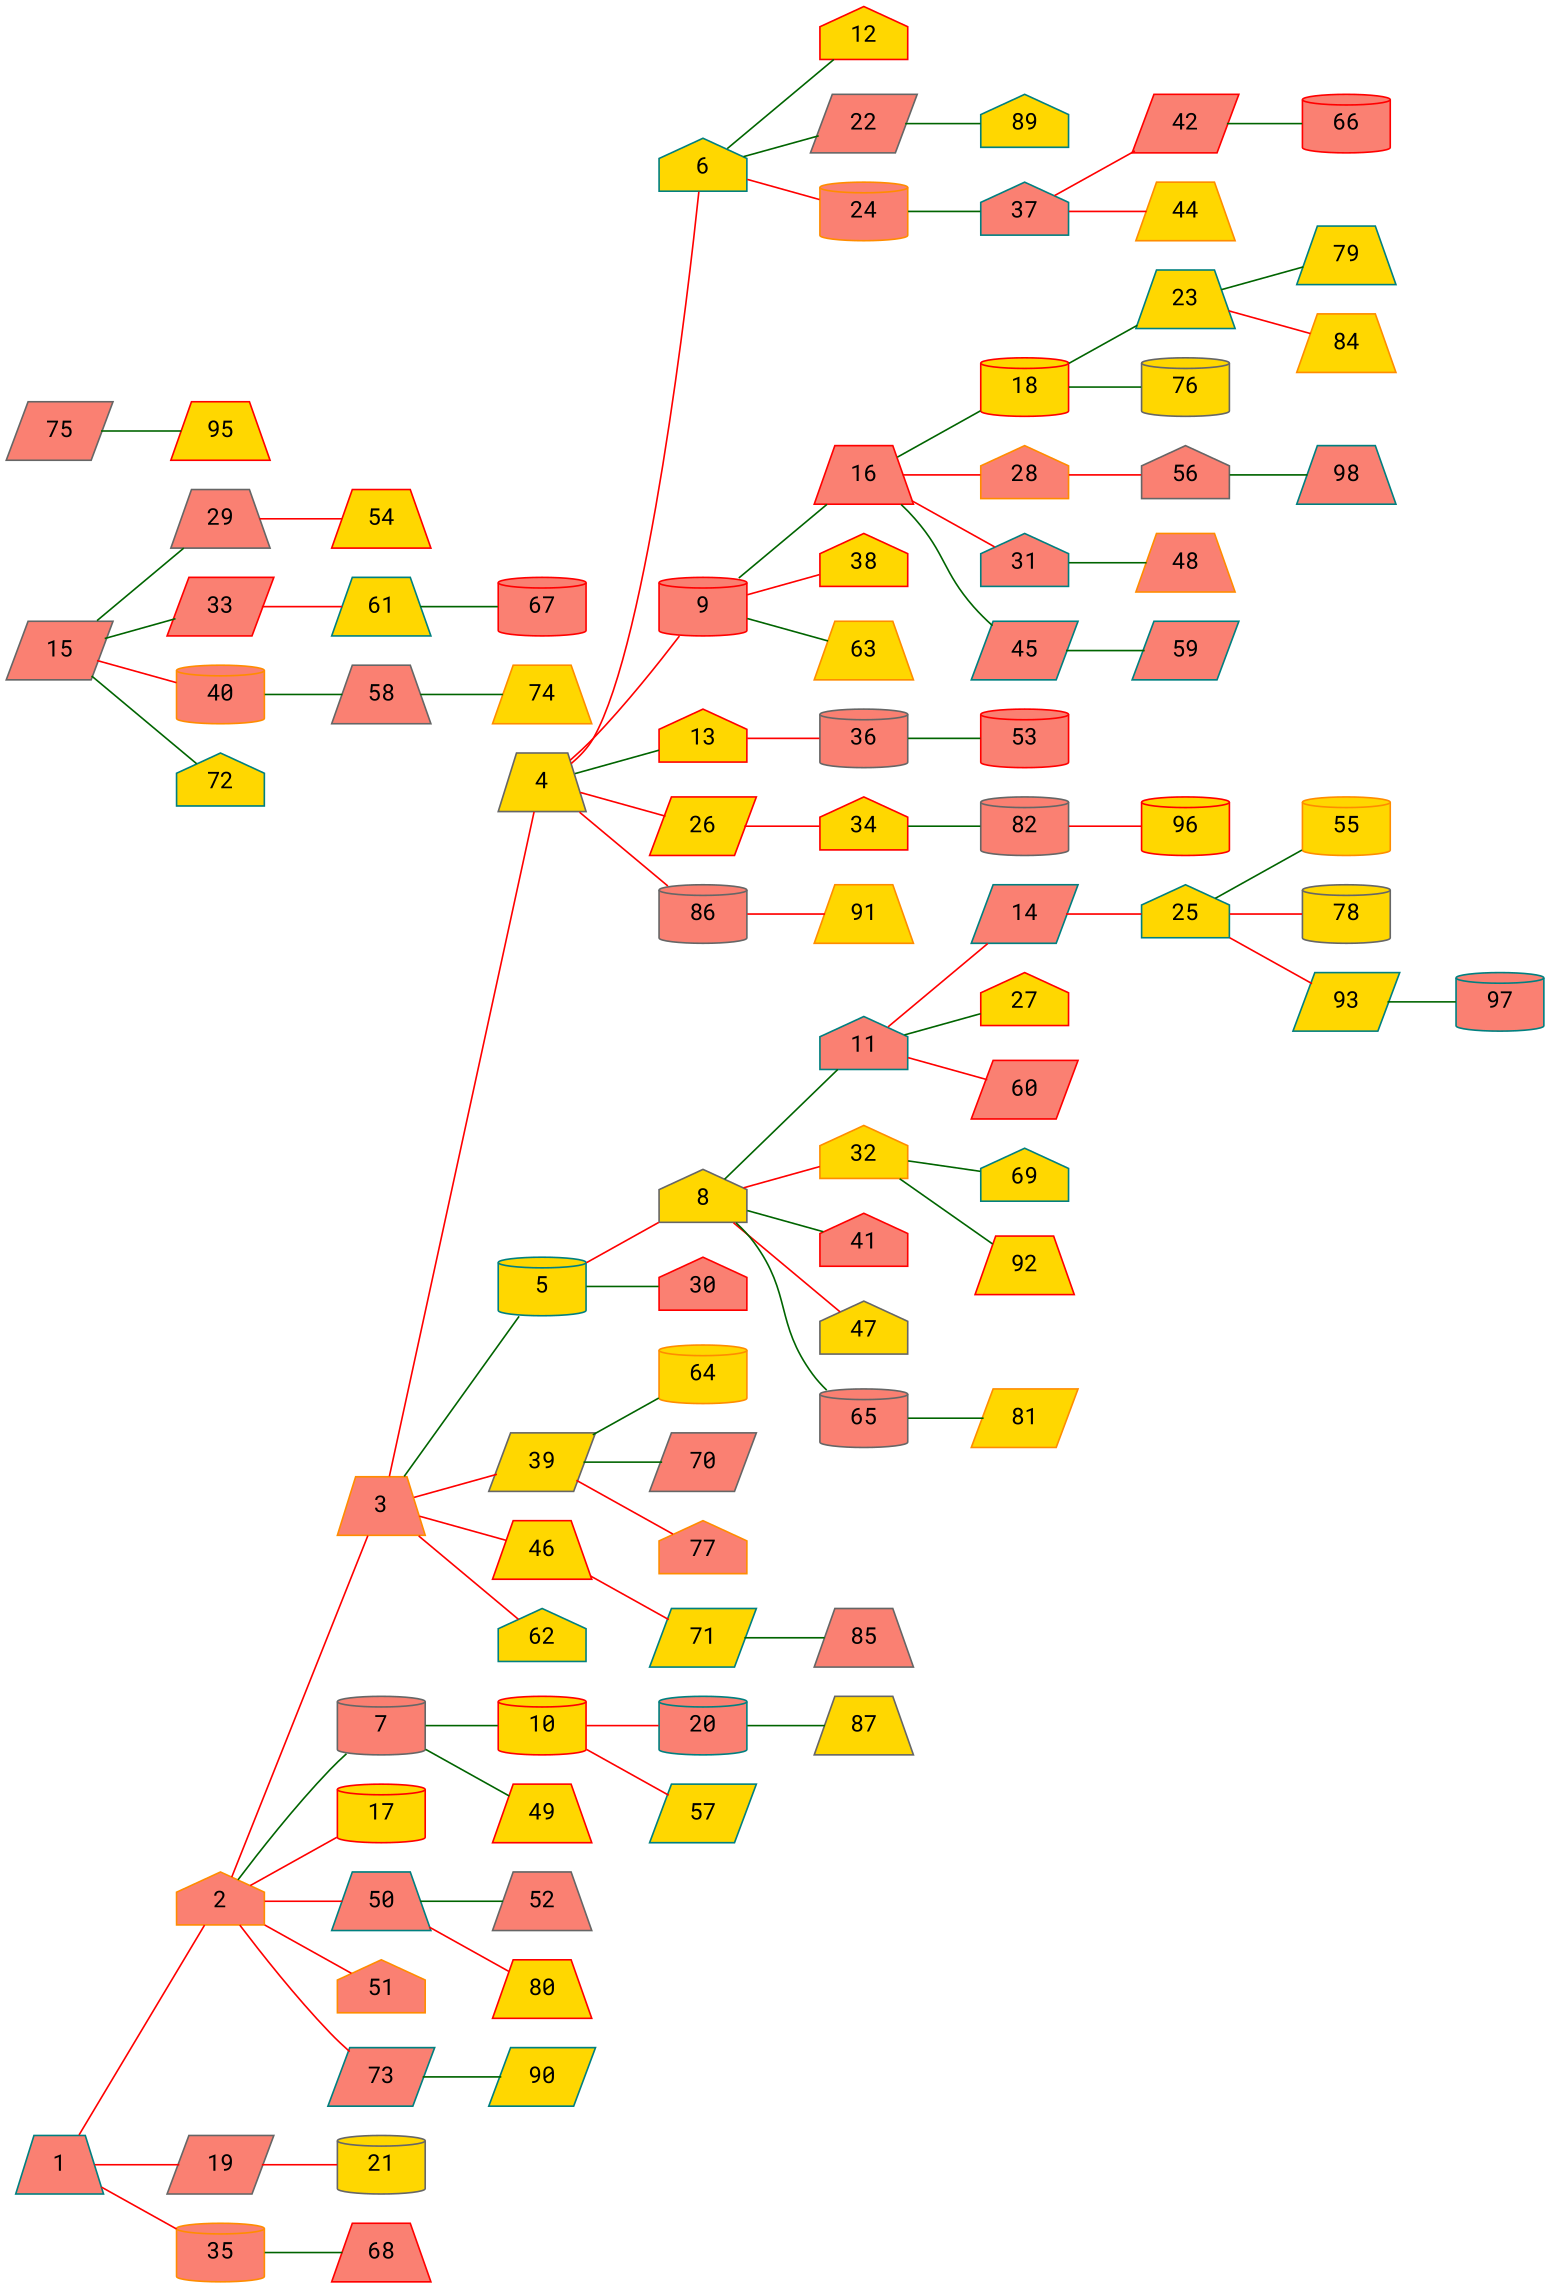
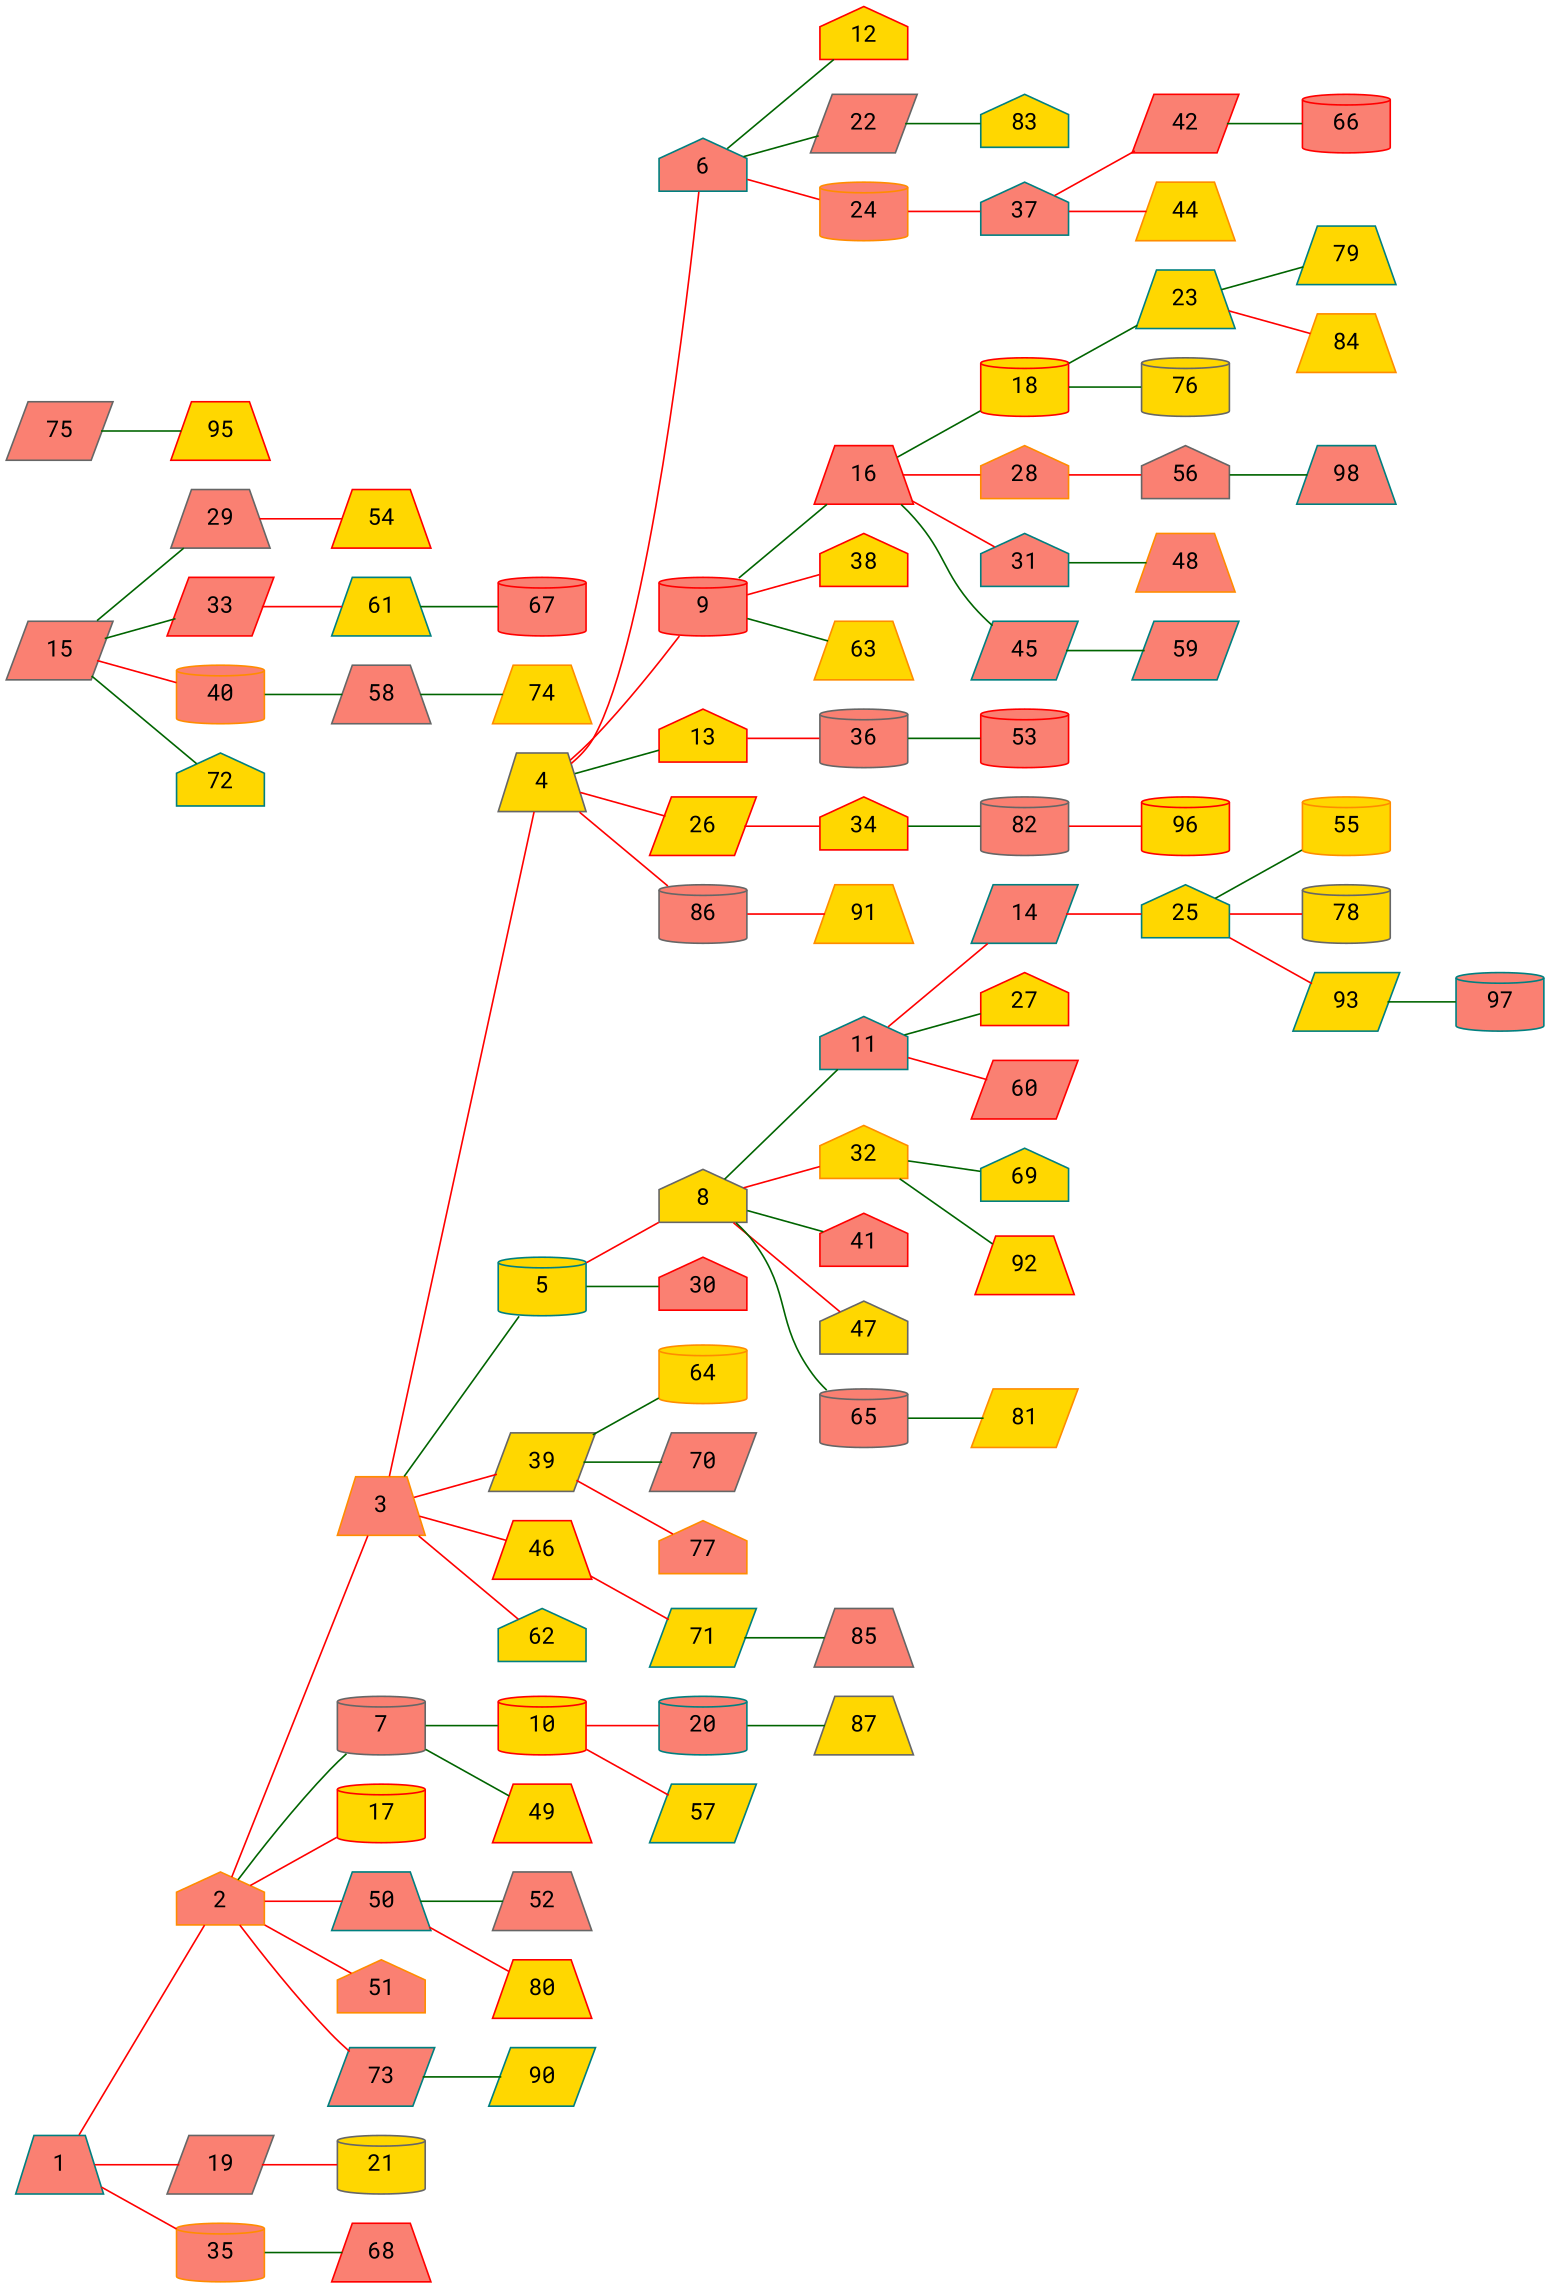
node "89": label "89" -> "83"
node "6": fillcolor gold -> salmon
edge "24" -- "37": color darkgreen -> red
